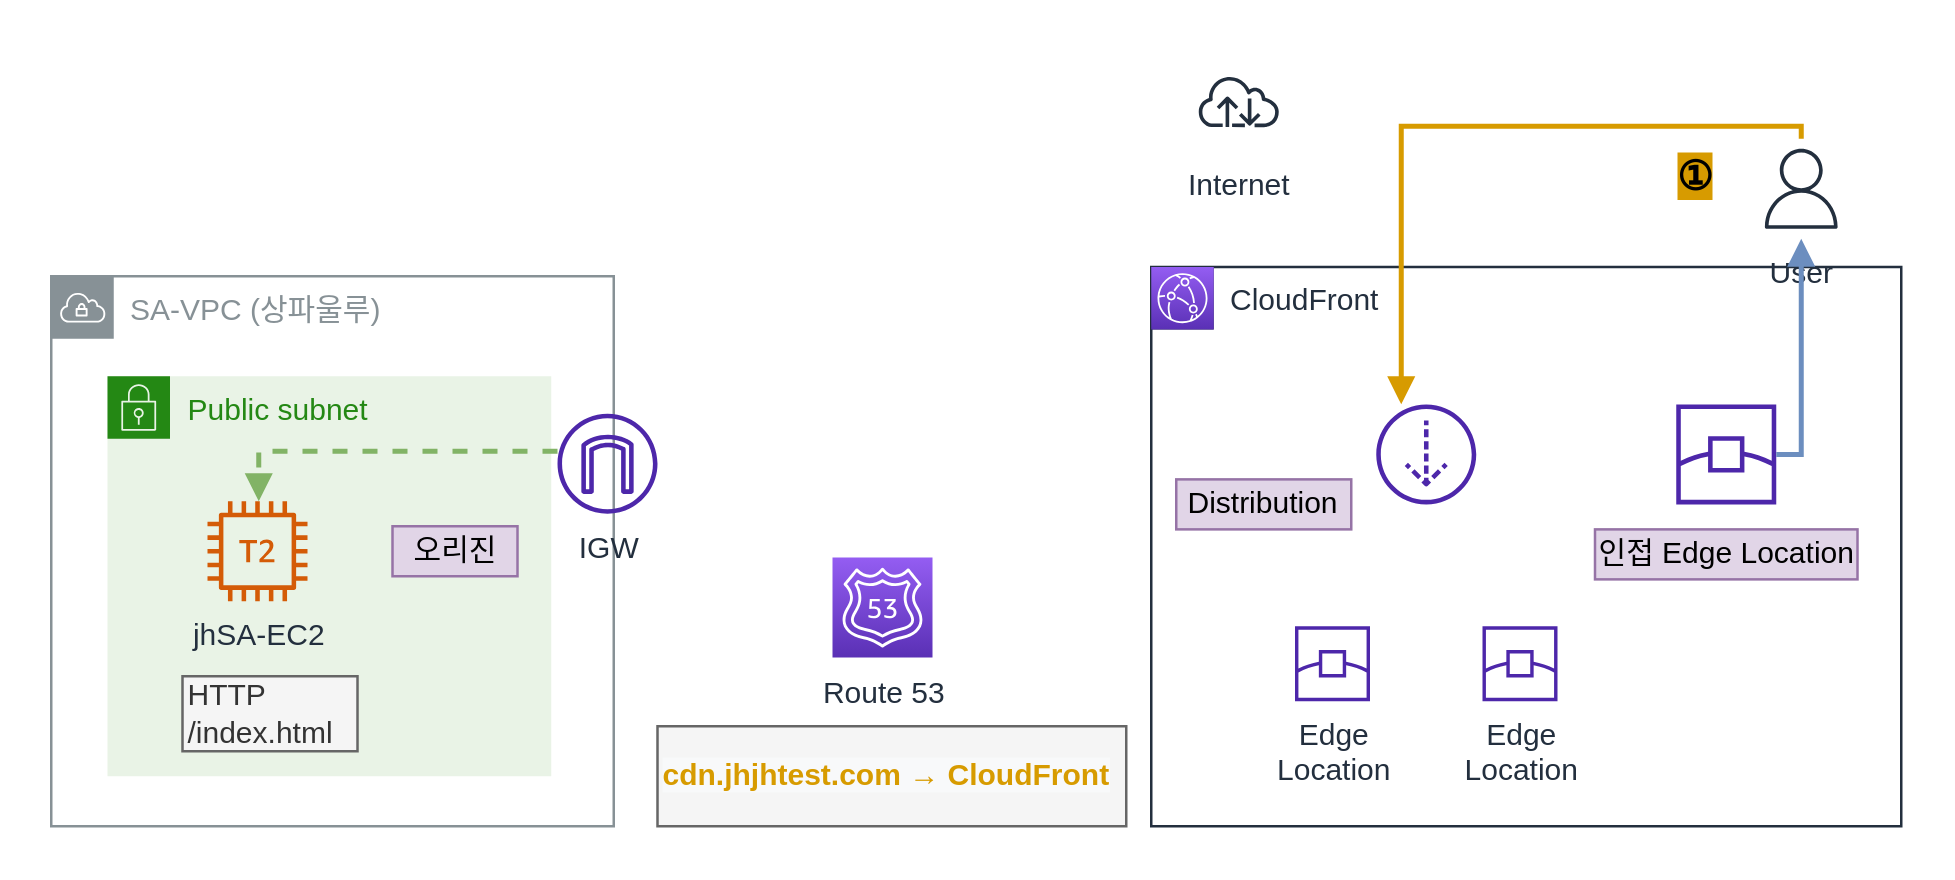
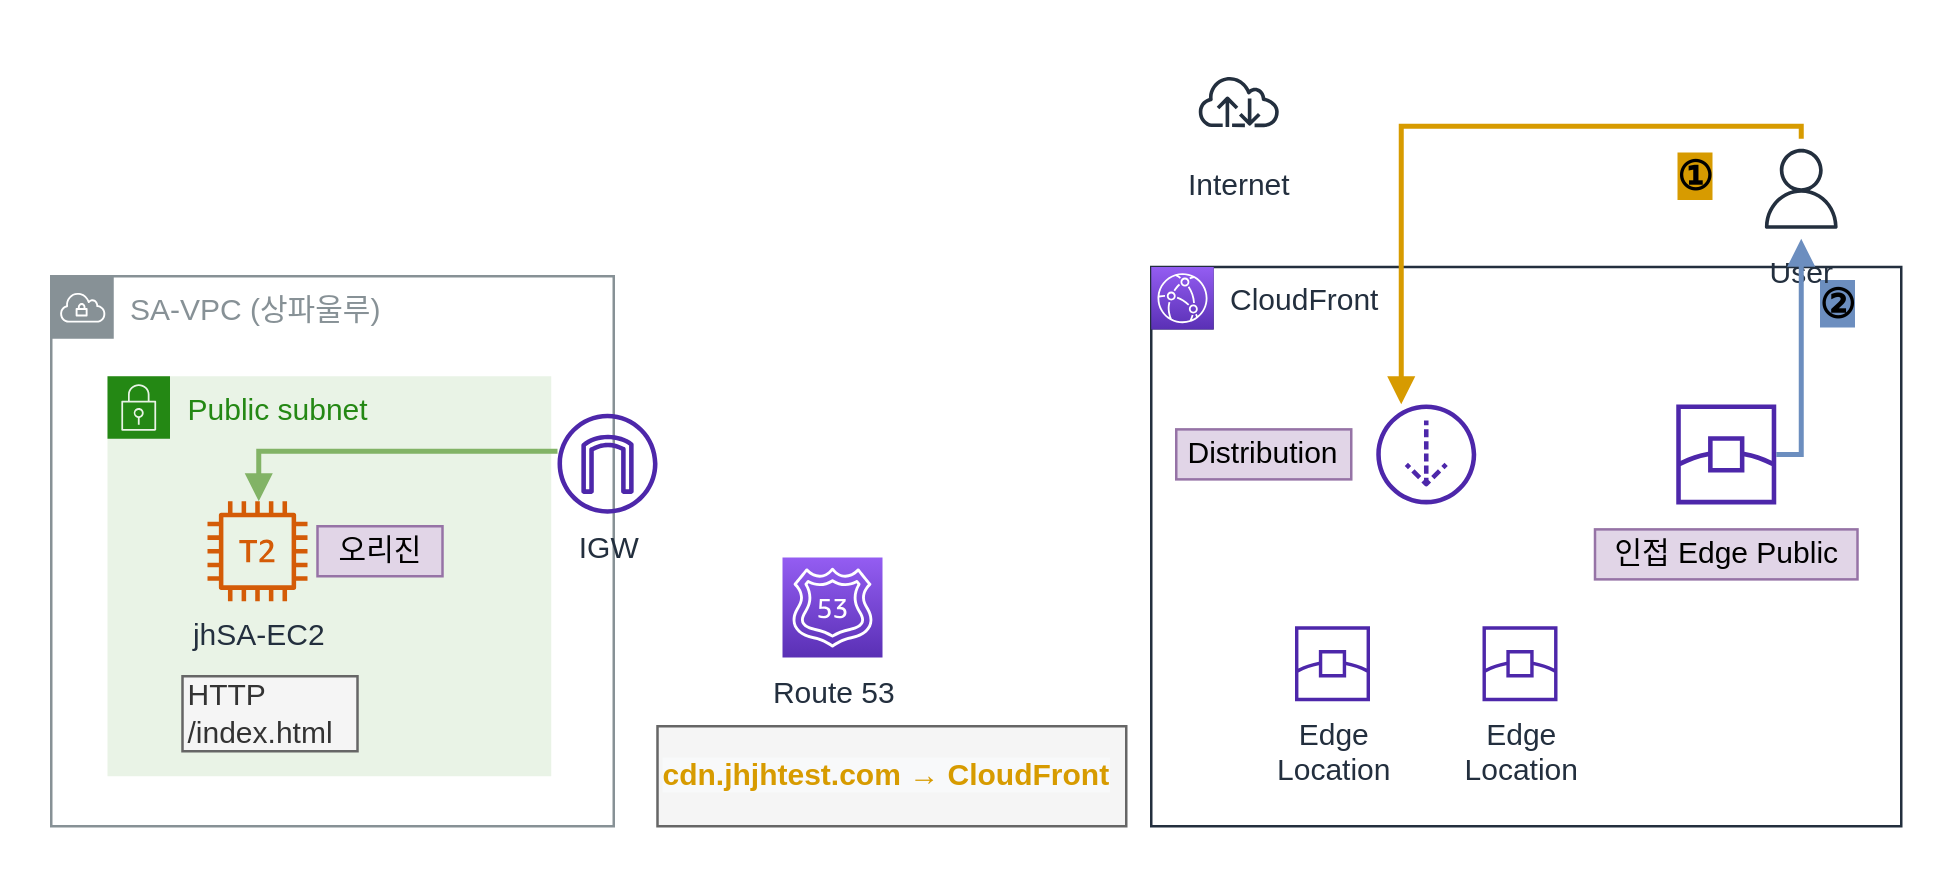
node "②": added
edge "IGW" -> "jhSA-EC2": style dashed -> solid
node "Distribution": moved (1264, 504) -> (1264, 454)
node "오리진": moved (455, 551) -> (380, 551)
node "인접 Edge Location": label "인접 Edge Location" -> "인접 Edge Public"
node "Route 53": moved (883, 608) -> (833, 608)
